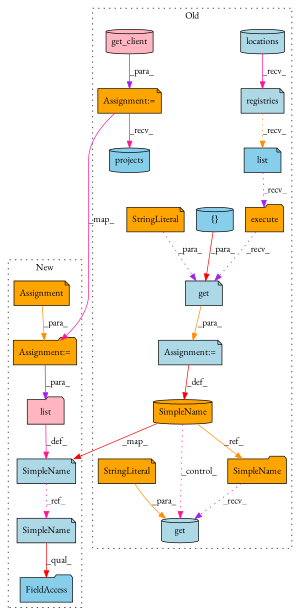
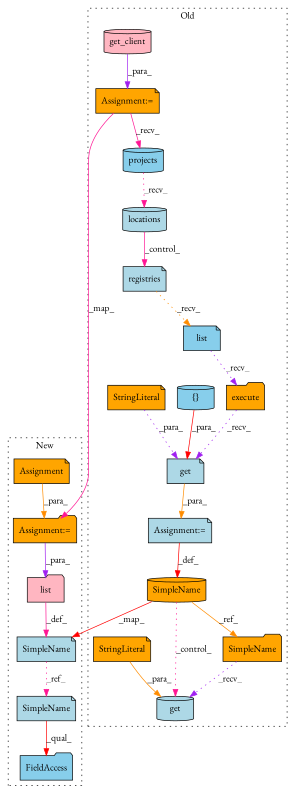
edge "locations" -> "registries": label "_recv_" -> "_control_"
edge "projects" -> "locations": added, label "_recv_"
